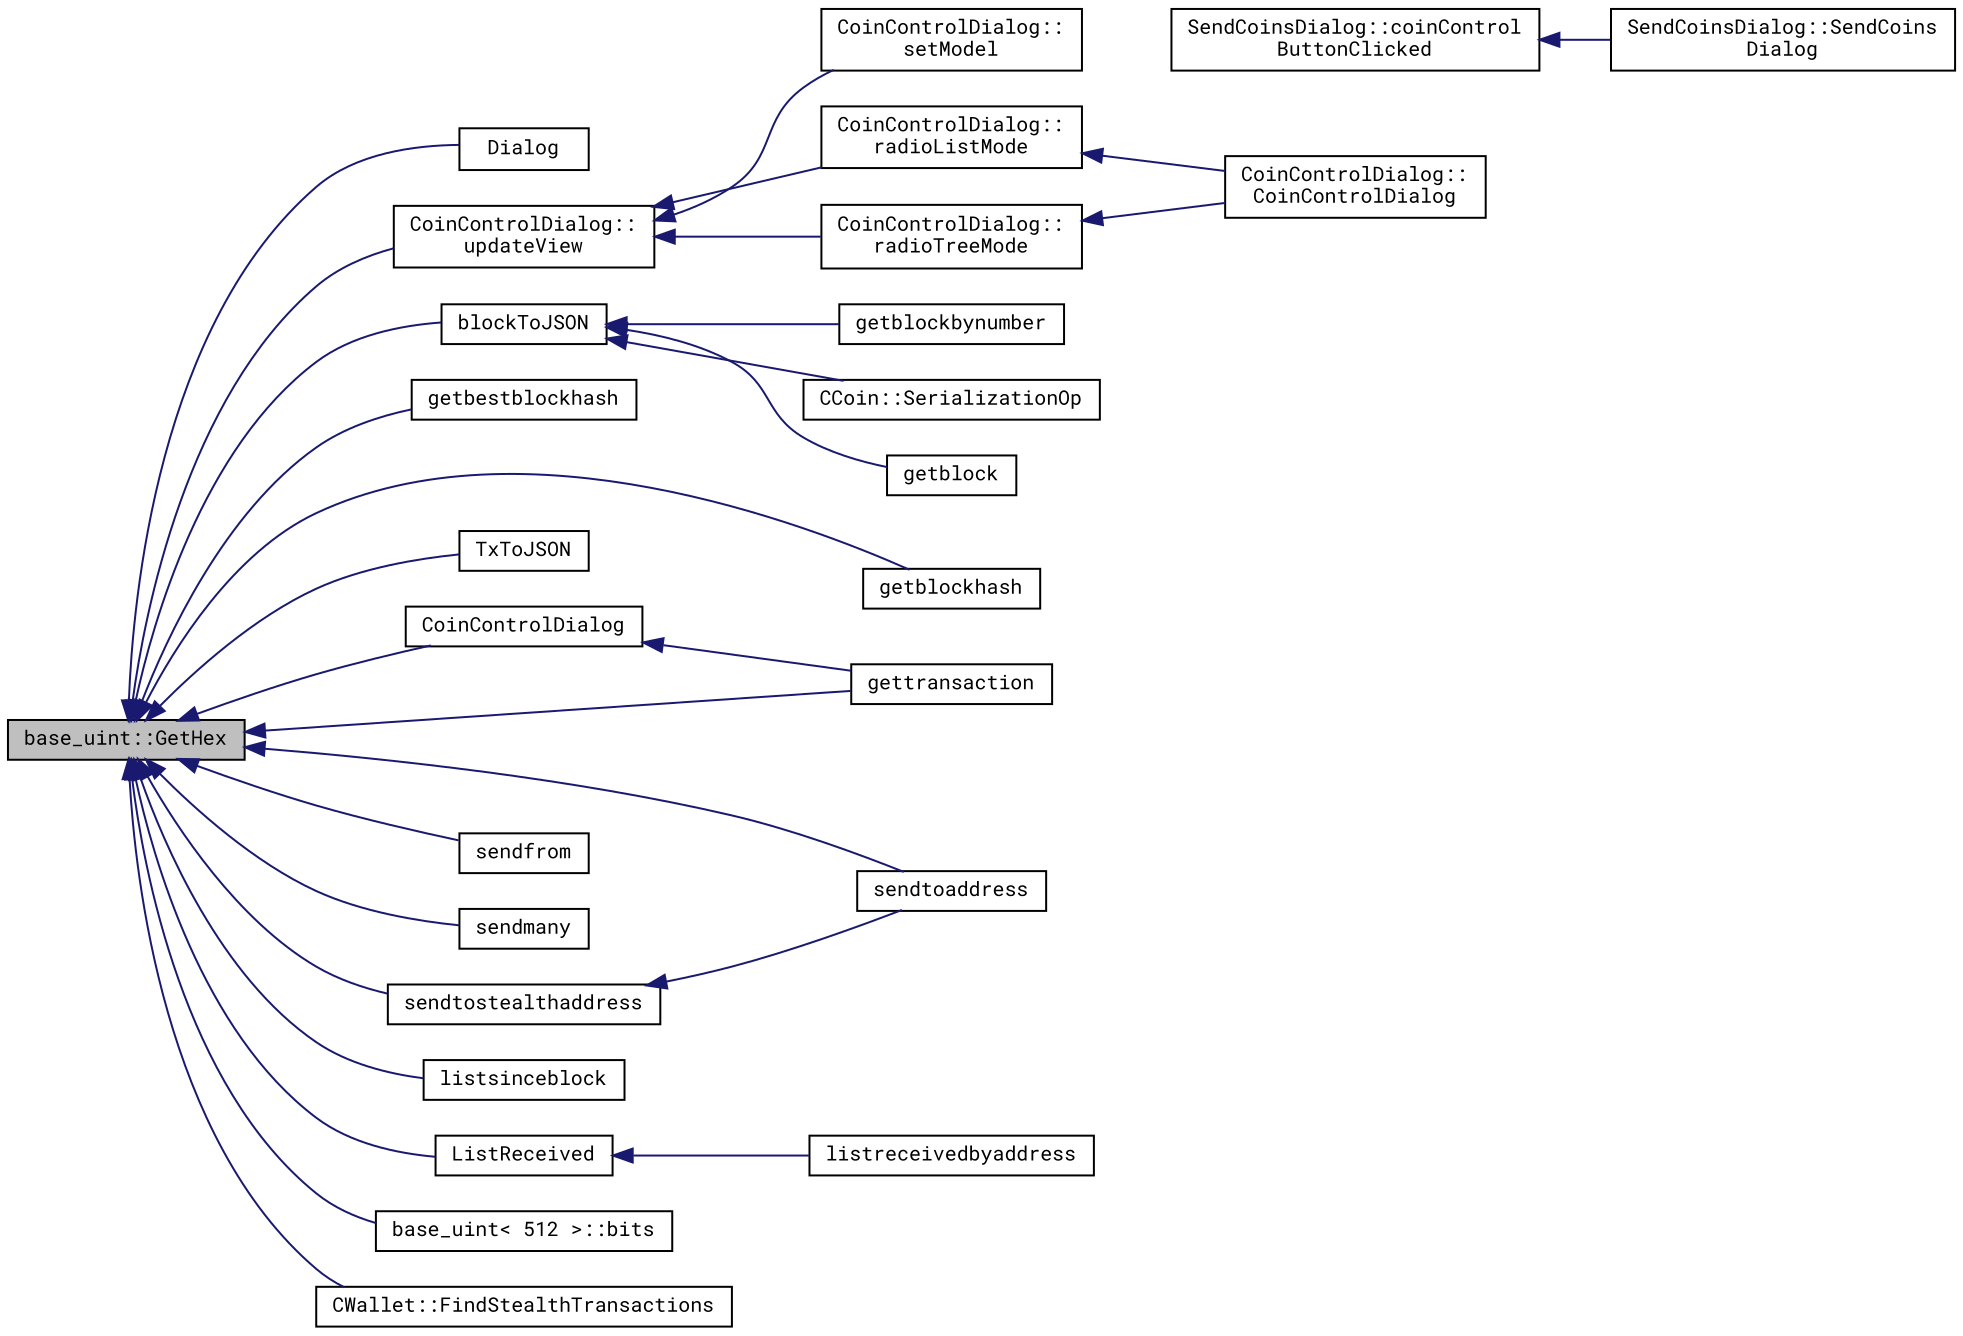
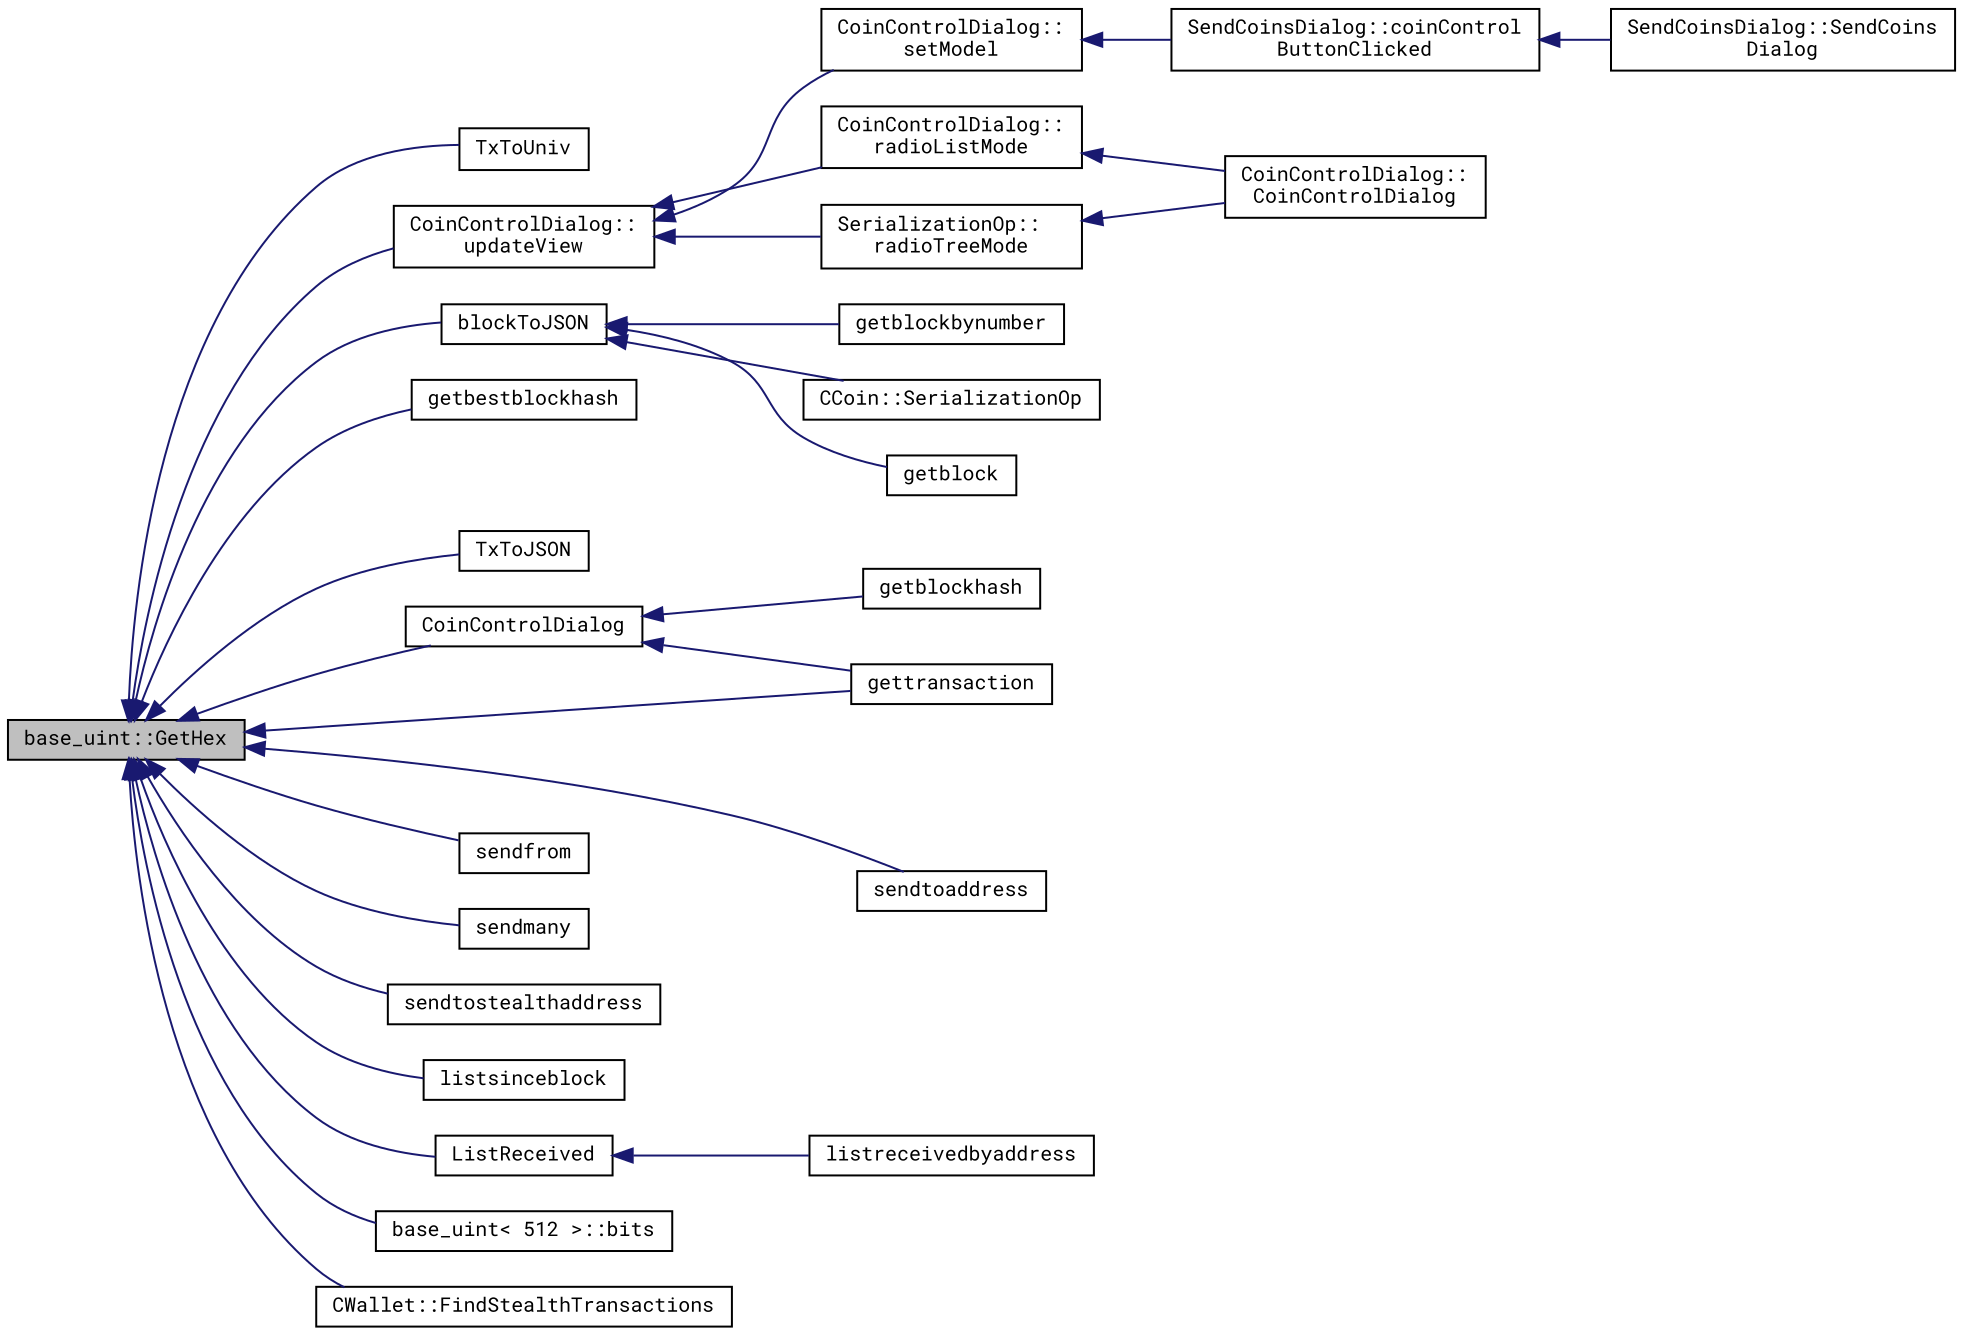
edge "SendCoinsDialog::coinControl ButtonClicked" -> "CoinControlDialog:: setModel": added
node "Dialog": label "Dialog" -> "TxToUniv"
node "CoinControlDialog:: radioTreeMode": label "CoinControlDialog:: radioTreeMode" -> "SerializationOp:: radioTreeMode"
edge "getblockhash" -> "base_uint::GetHex": now "getblockhash" -> "CoinControlDialog"
edge "sendtoaddress" -> "sendtostealthaddress": removed
